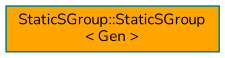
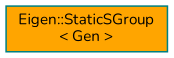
node "StaticSGroup::StaticSGroup < Gen >": label "StaticSGroup::StaticSGroup < Gen >" -> "Eigen::StaticSGroup < Gen >"
